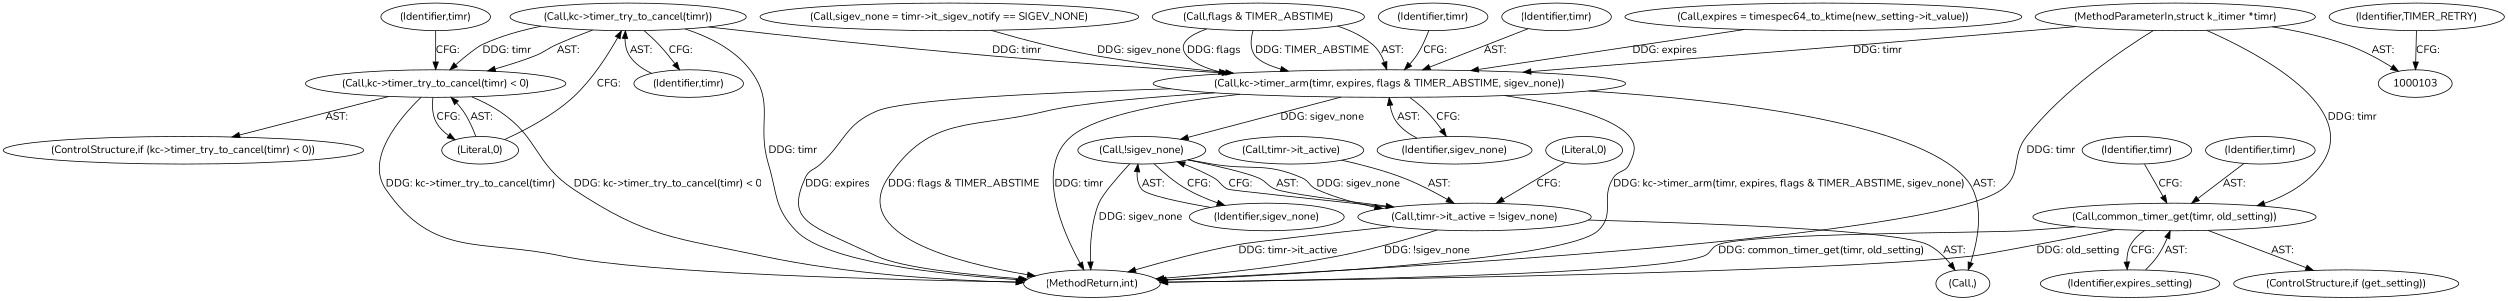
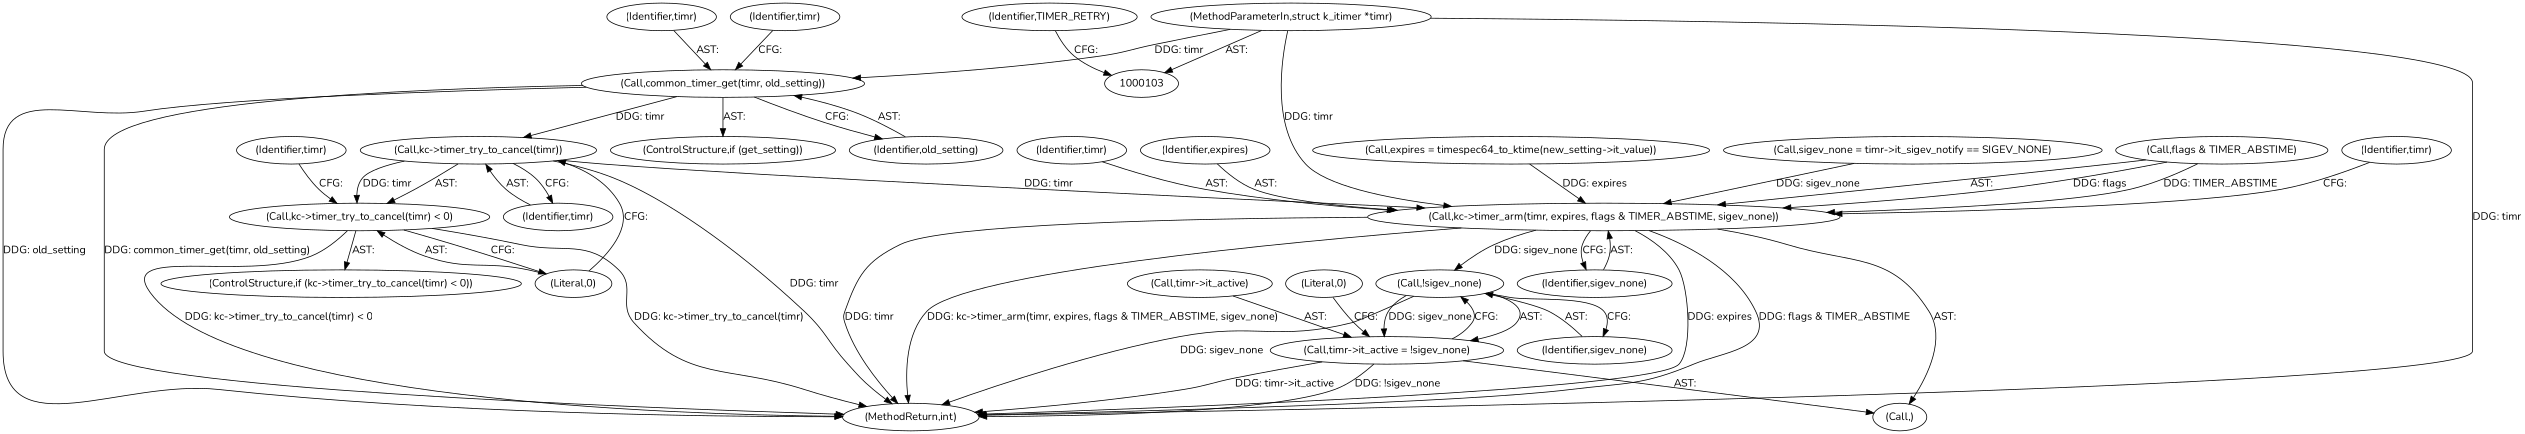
edge "(Call,common_timer_get(timr, old_setting))" -> "(Call,kc->timer_try_to_cancel(timr))": added, label "DDG: timr"
node "(Identifier,expires)": added
node "(Identifier,expires_setting)": label "(Identifier,expires_setting)" -> "(Identifier,old_setting)"
